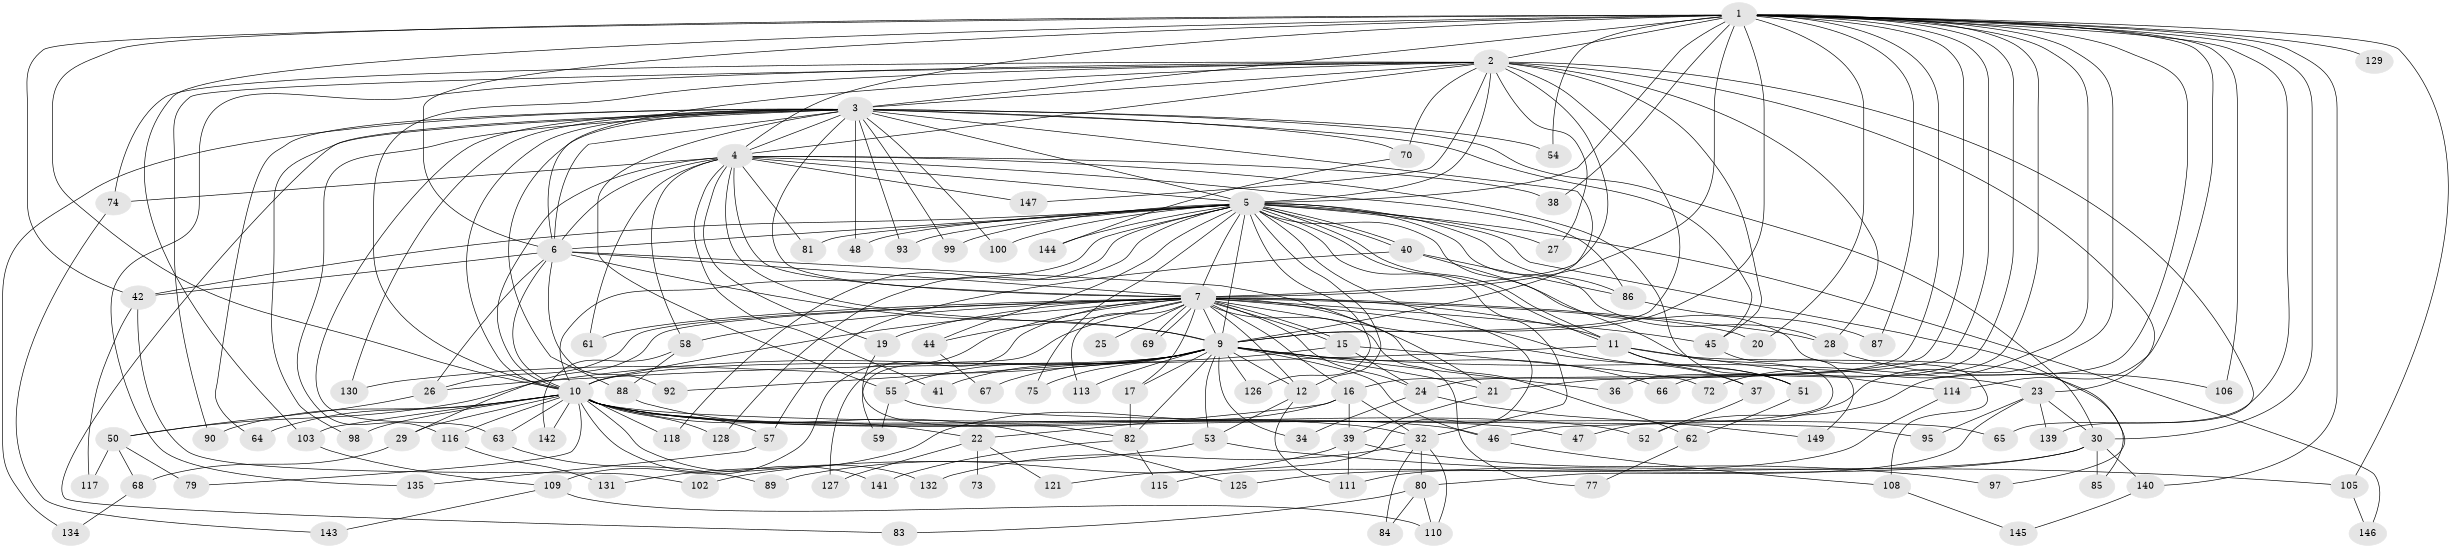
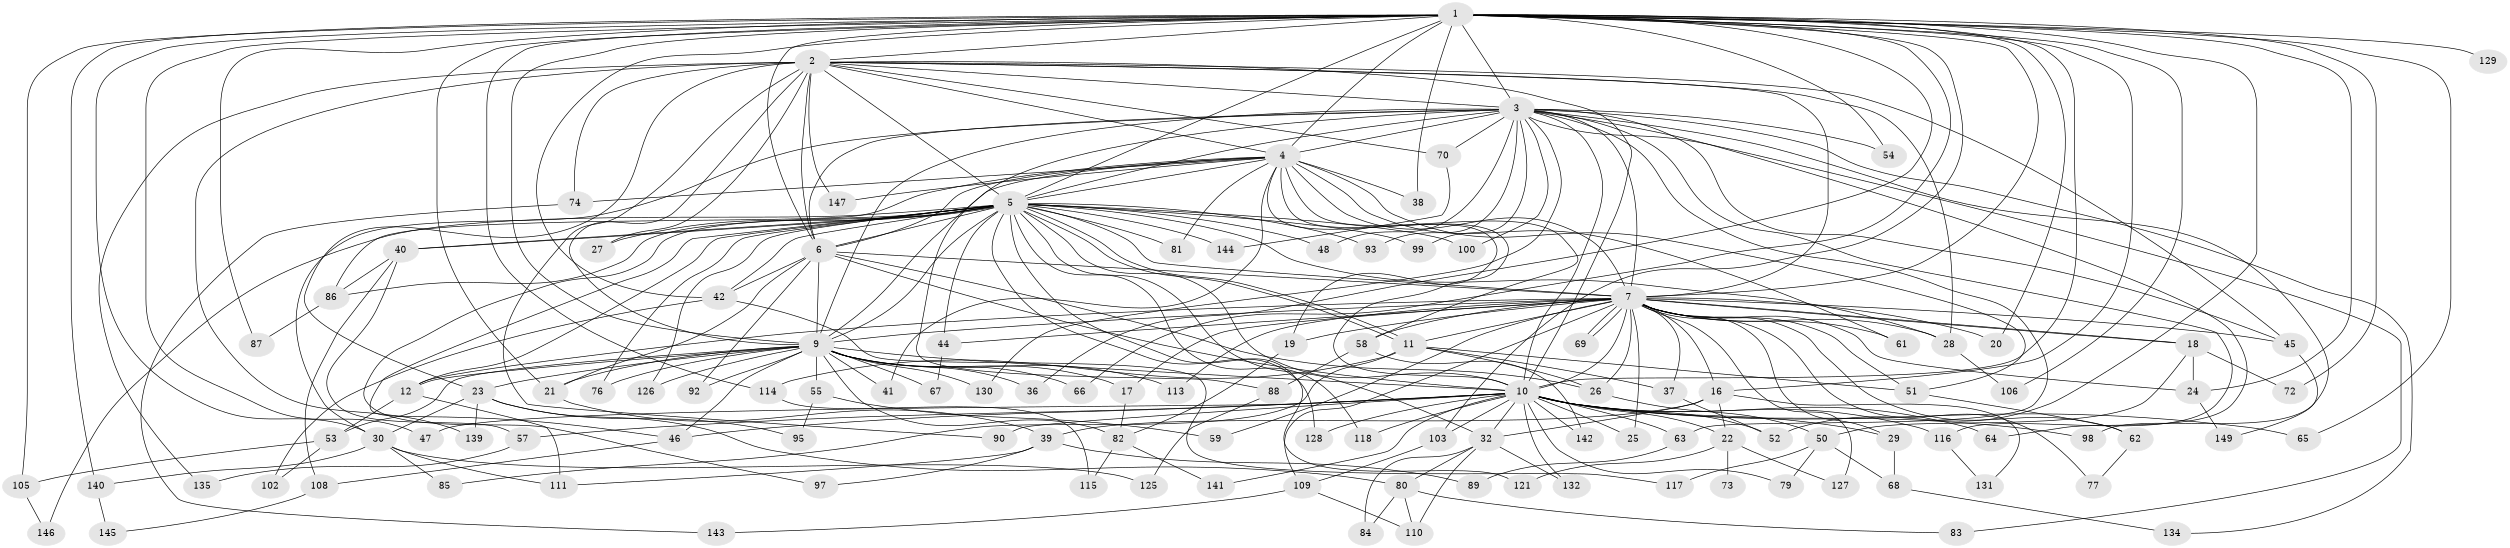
edge "3" -- "55": removed
node "15": label "15" -> "18"
node "75": label "75" -> "76"
edge "10" -- "25": added
node "34": removed
